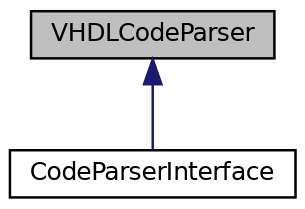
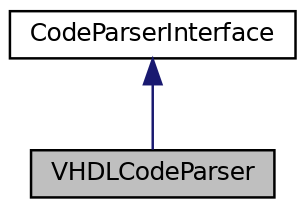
edge "CodeParserInterface" -> "VHDLCodeParser": reversed
